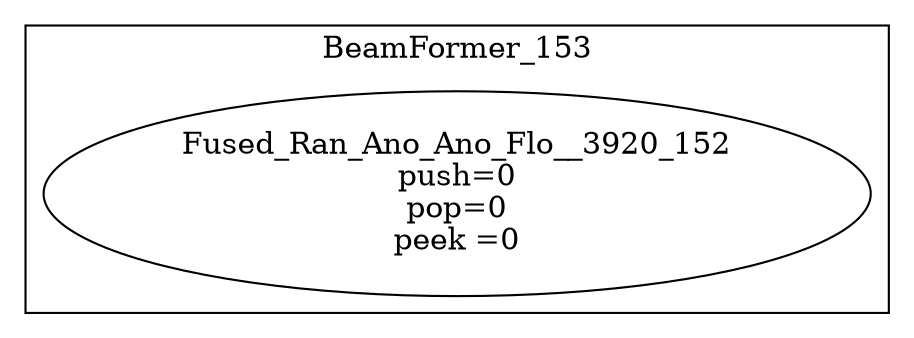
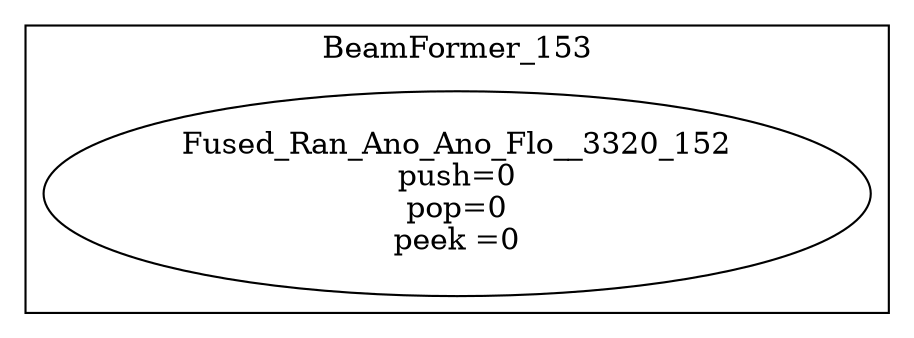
node "Fused_Ran_Ano_Ano_Flo__3920_152 push=0 pop=0 peek =0": label "Fused_Ran_Ano_Ano_Flo__3920_152 push=0 pop=0 peek =0" -> "Fused_Ran_Ano_Ano_Flo__3320_152 push=0 pop=0 peek =0"
